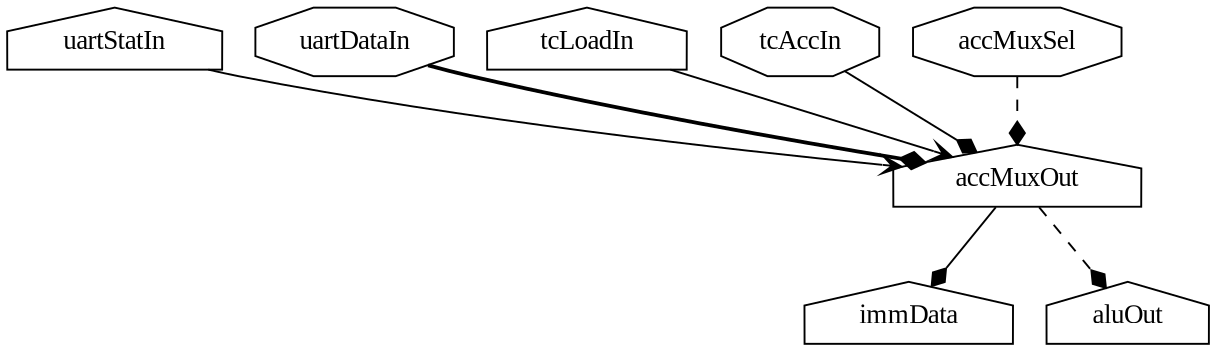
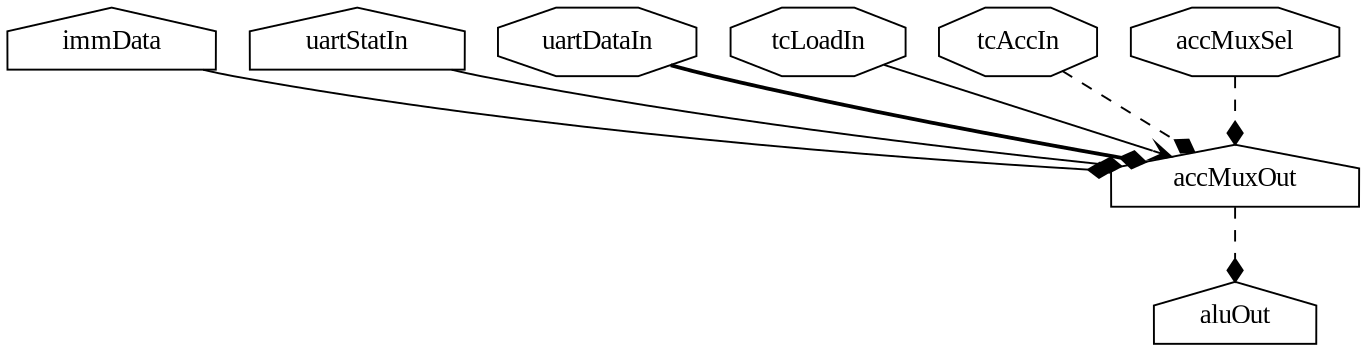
node "tcLoadIn": shape house -> octagon
edge "tcAccIn" -> "accMuxOut": style solid -> dashed
edge "uartStatIn" -> "accMuxOut": arrowhead vee -> diamond
edge "accMuxOut" -> "immData": reversed
